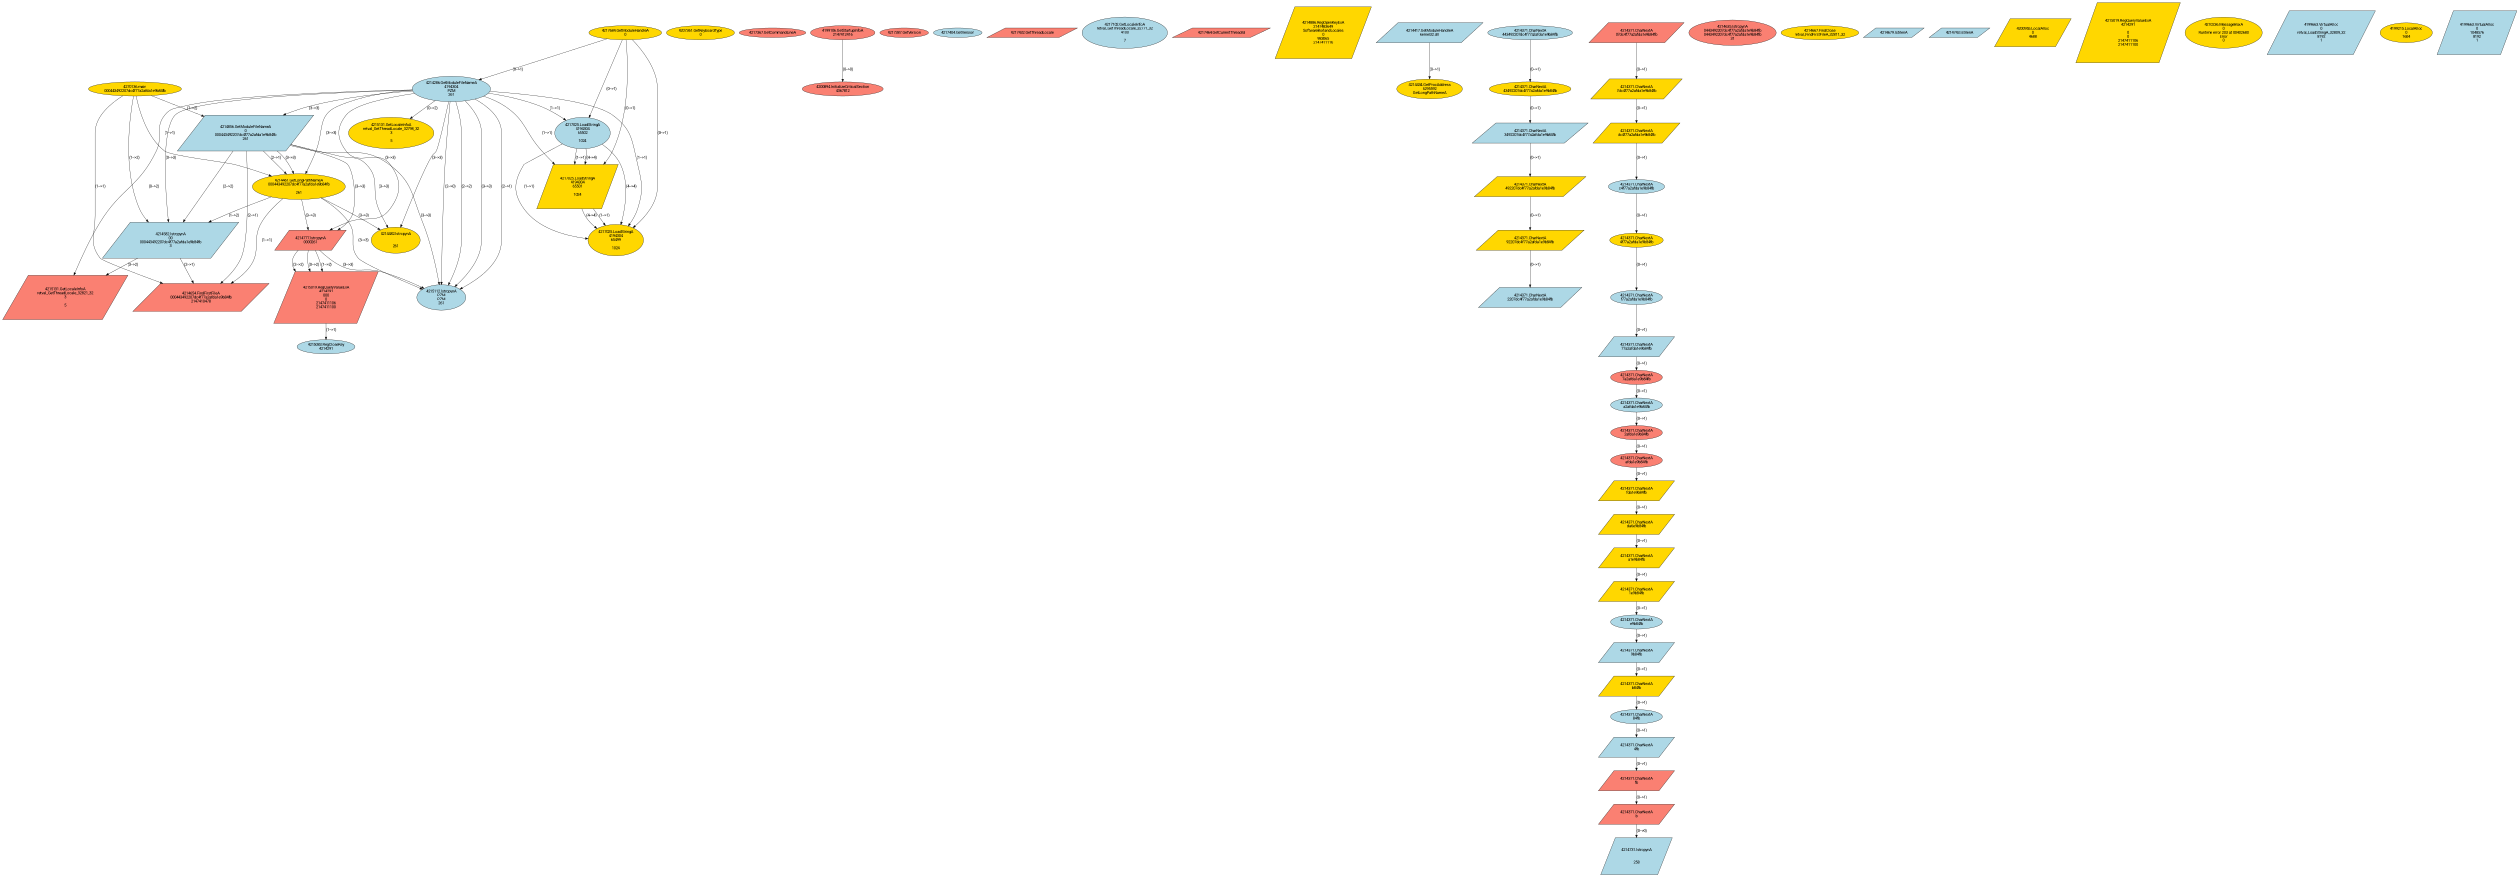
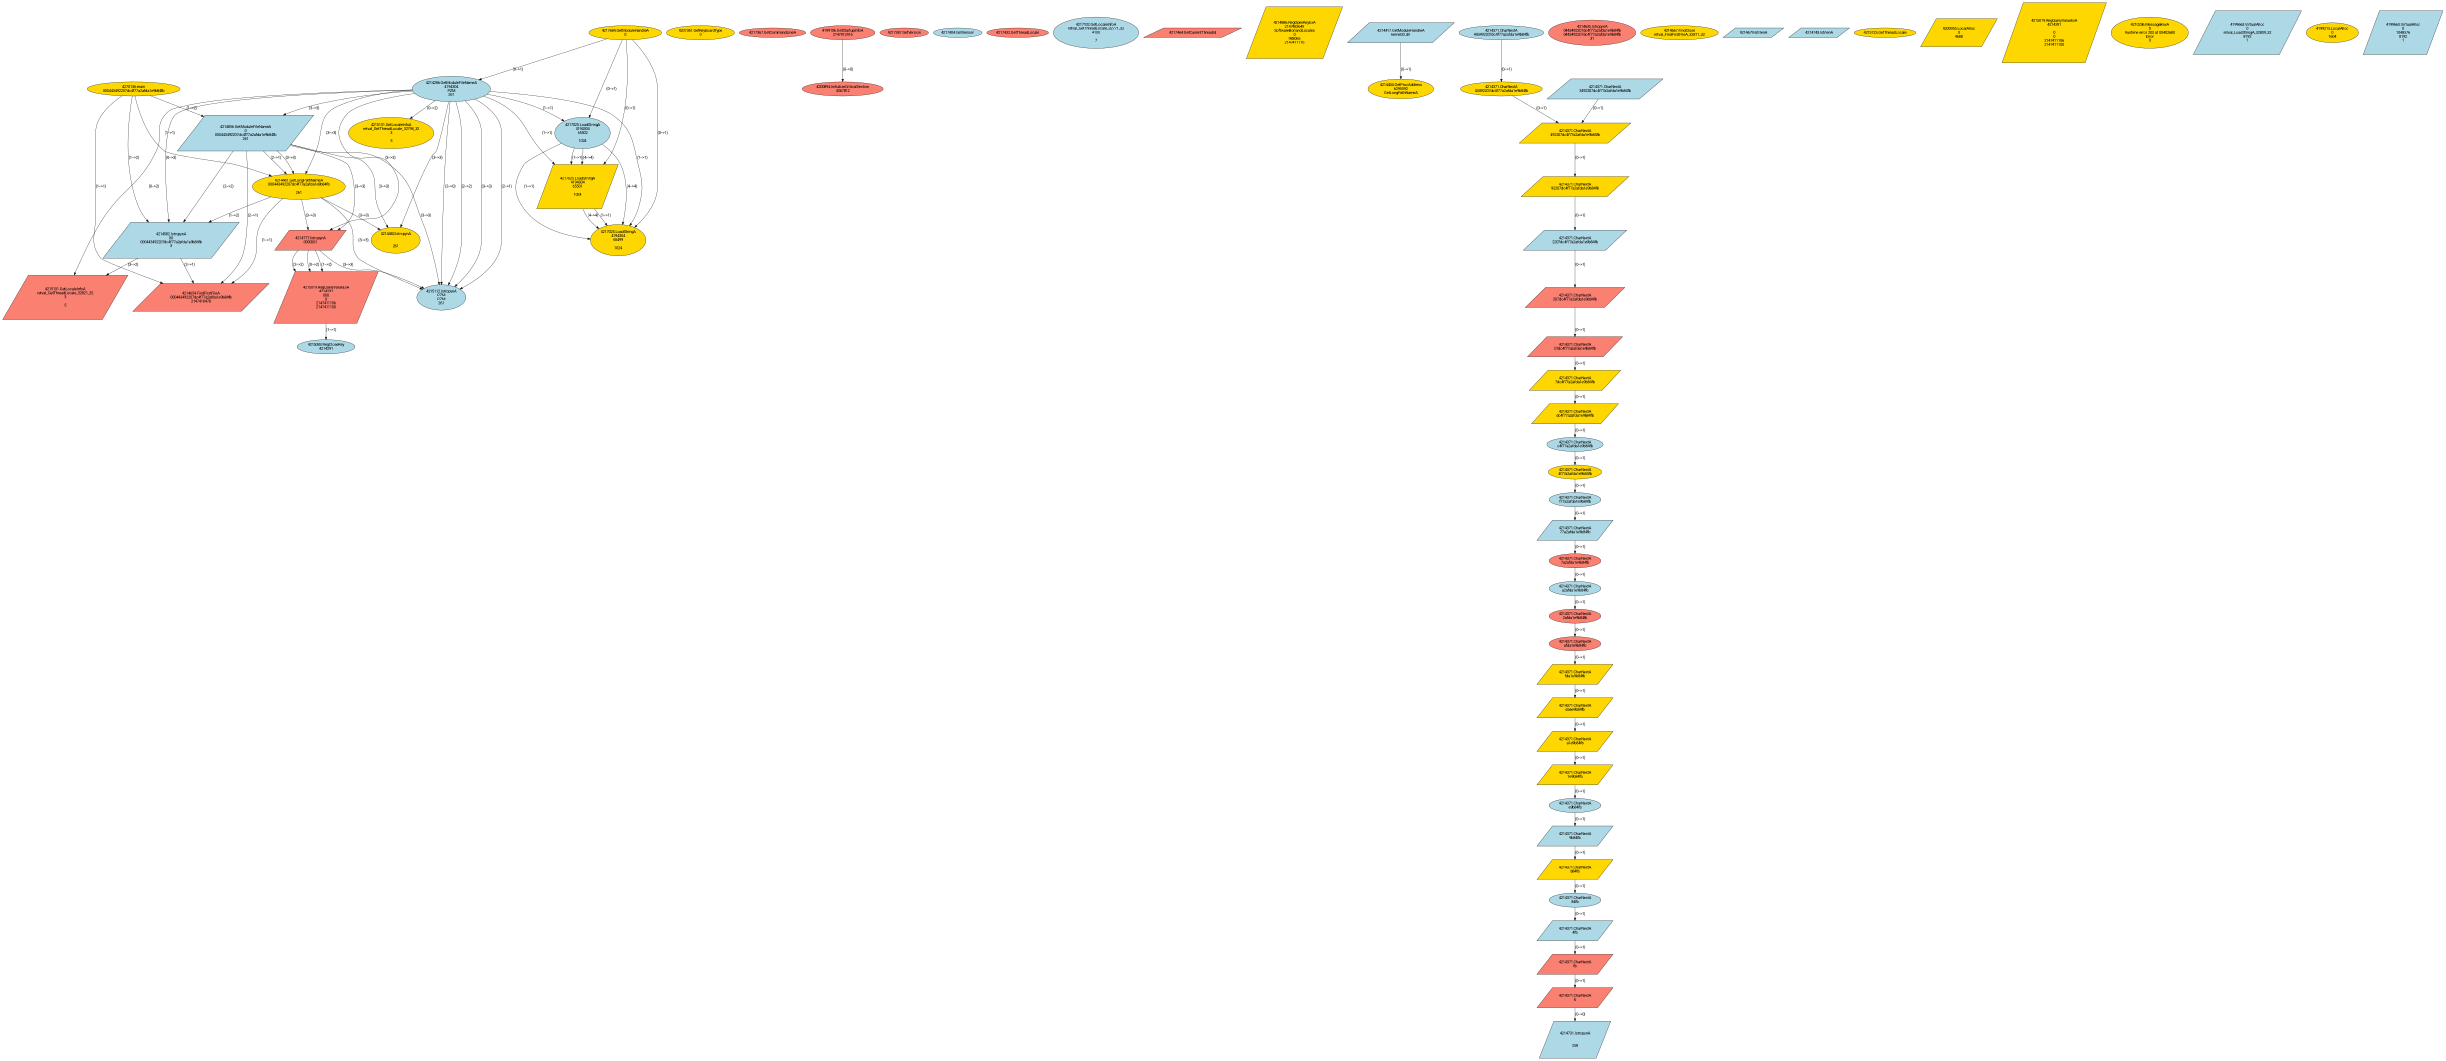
node "4217432.GetThreadLocale": shape parallelogram -> ellipse
node "4215125.GetThreadLocale": added
edge "4214371.CharNextA 43492207dc4f77a2afda1e9b84fb" -> "4214371.CharNextA 3492207dc4f77a2afda1e9b84fb": now "4214371.CharNextA 43492207dc4f77a2afda1e9b84fb" -> "4214371.CharNextA 492207dc4f77a2afda1e9b84fb"
node "4214371.CharNextA 207dc4f77a2afda1e9b84fb": added
